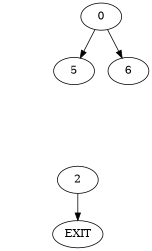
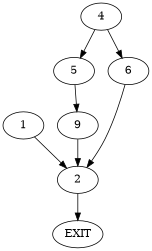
node "0": label "0" -> "4"
edge "6" -> "2": added
node "1": added
node "9": added
